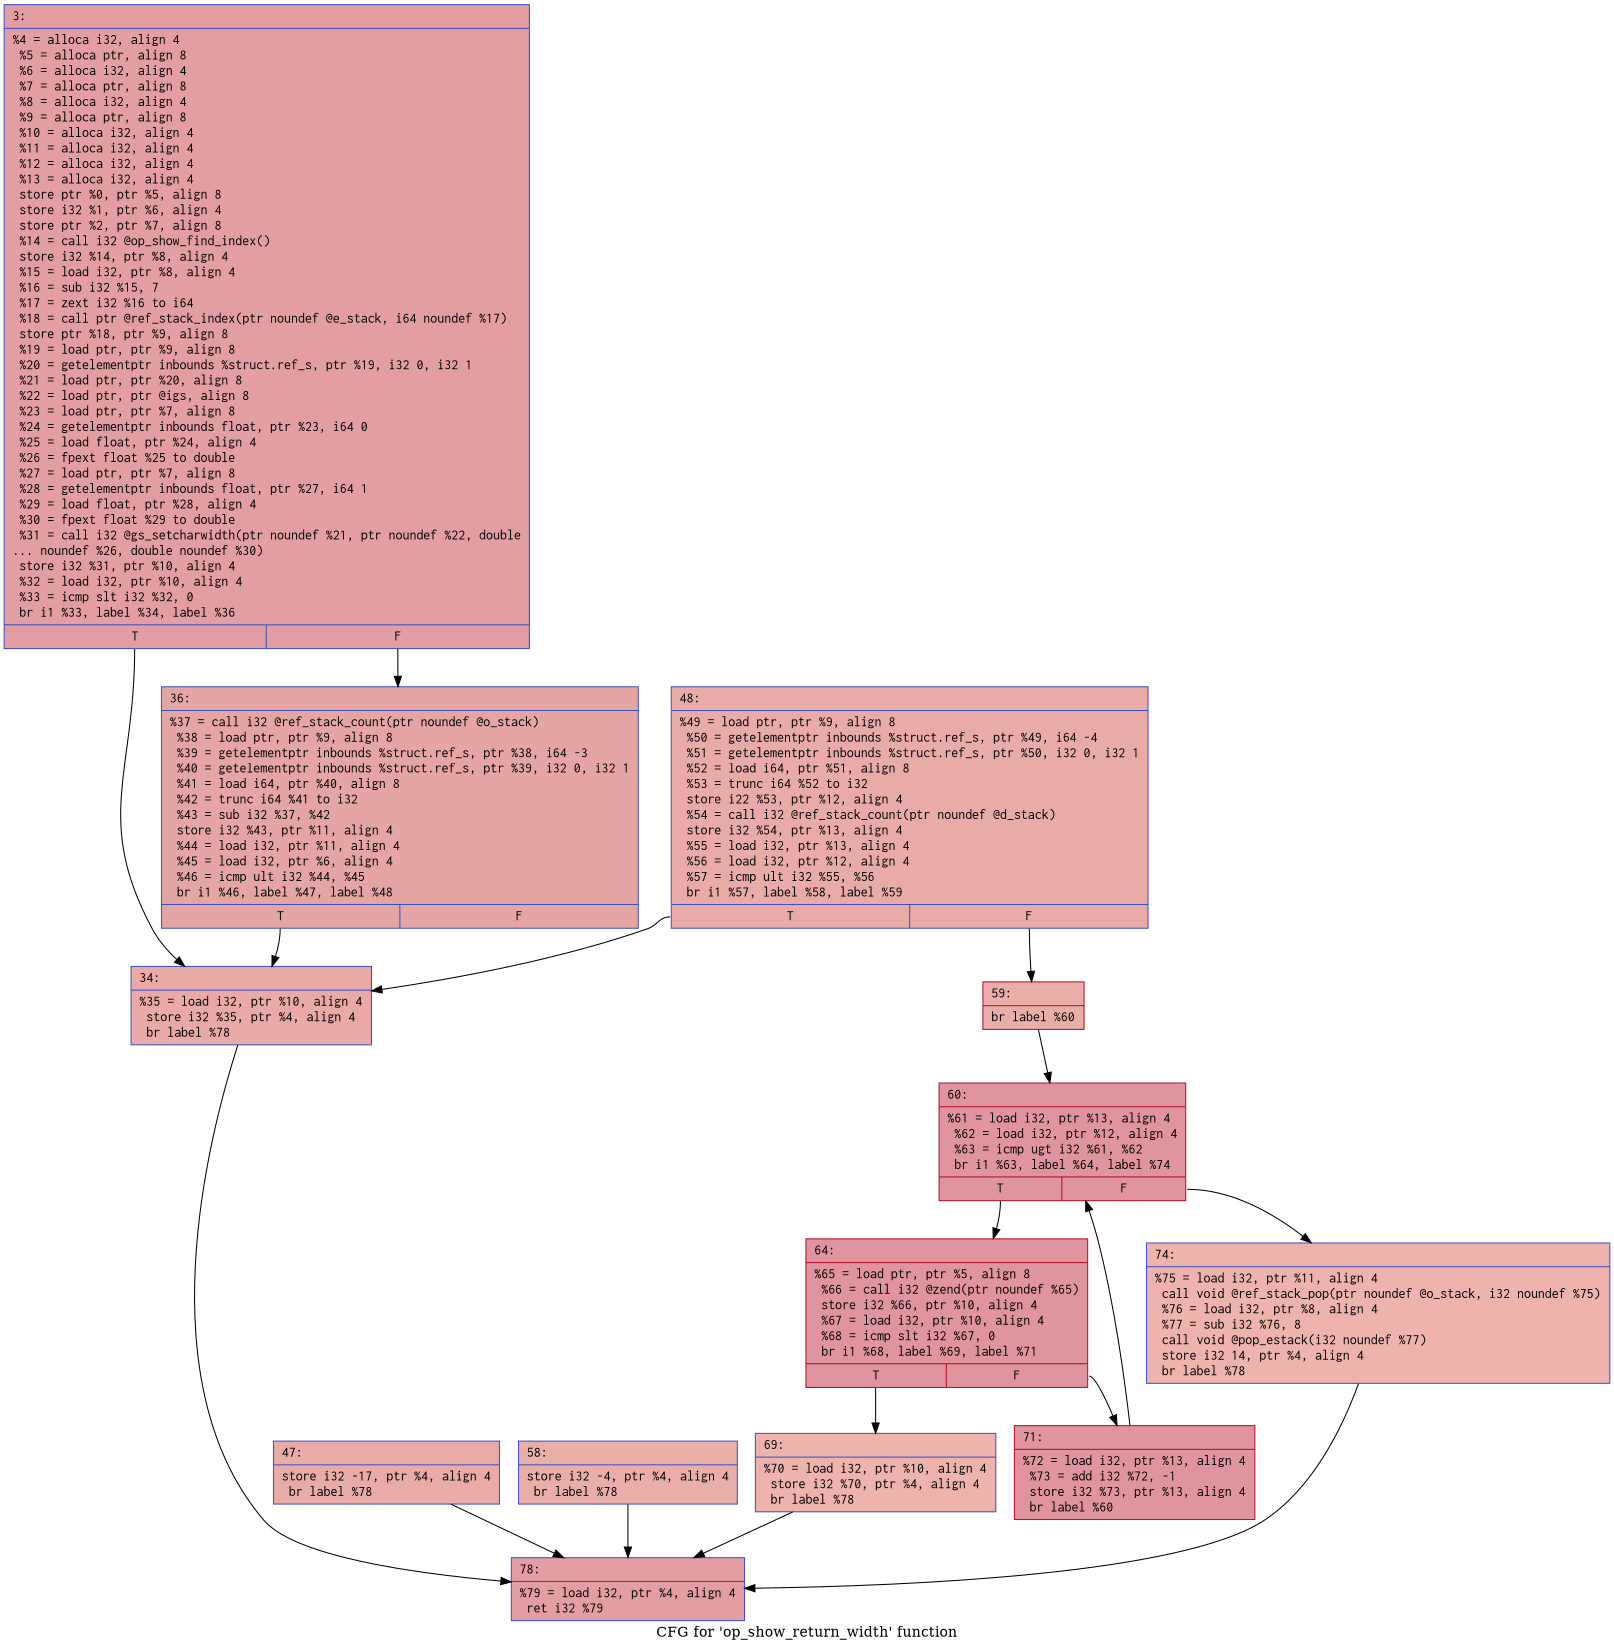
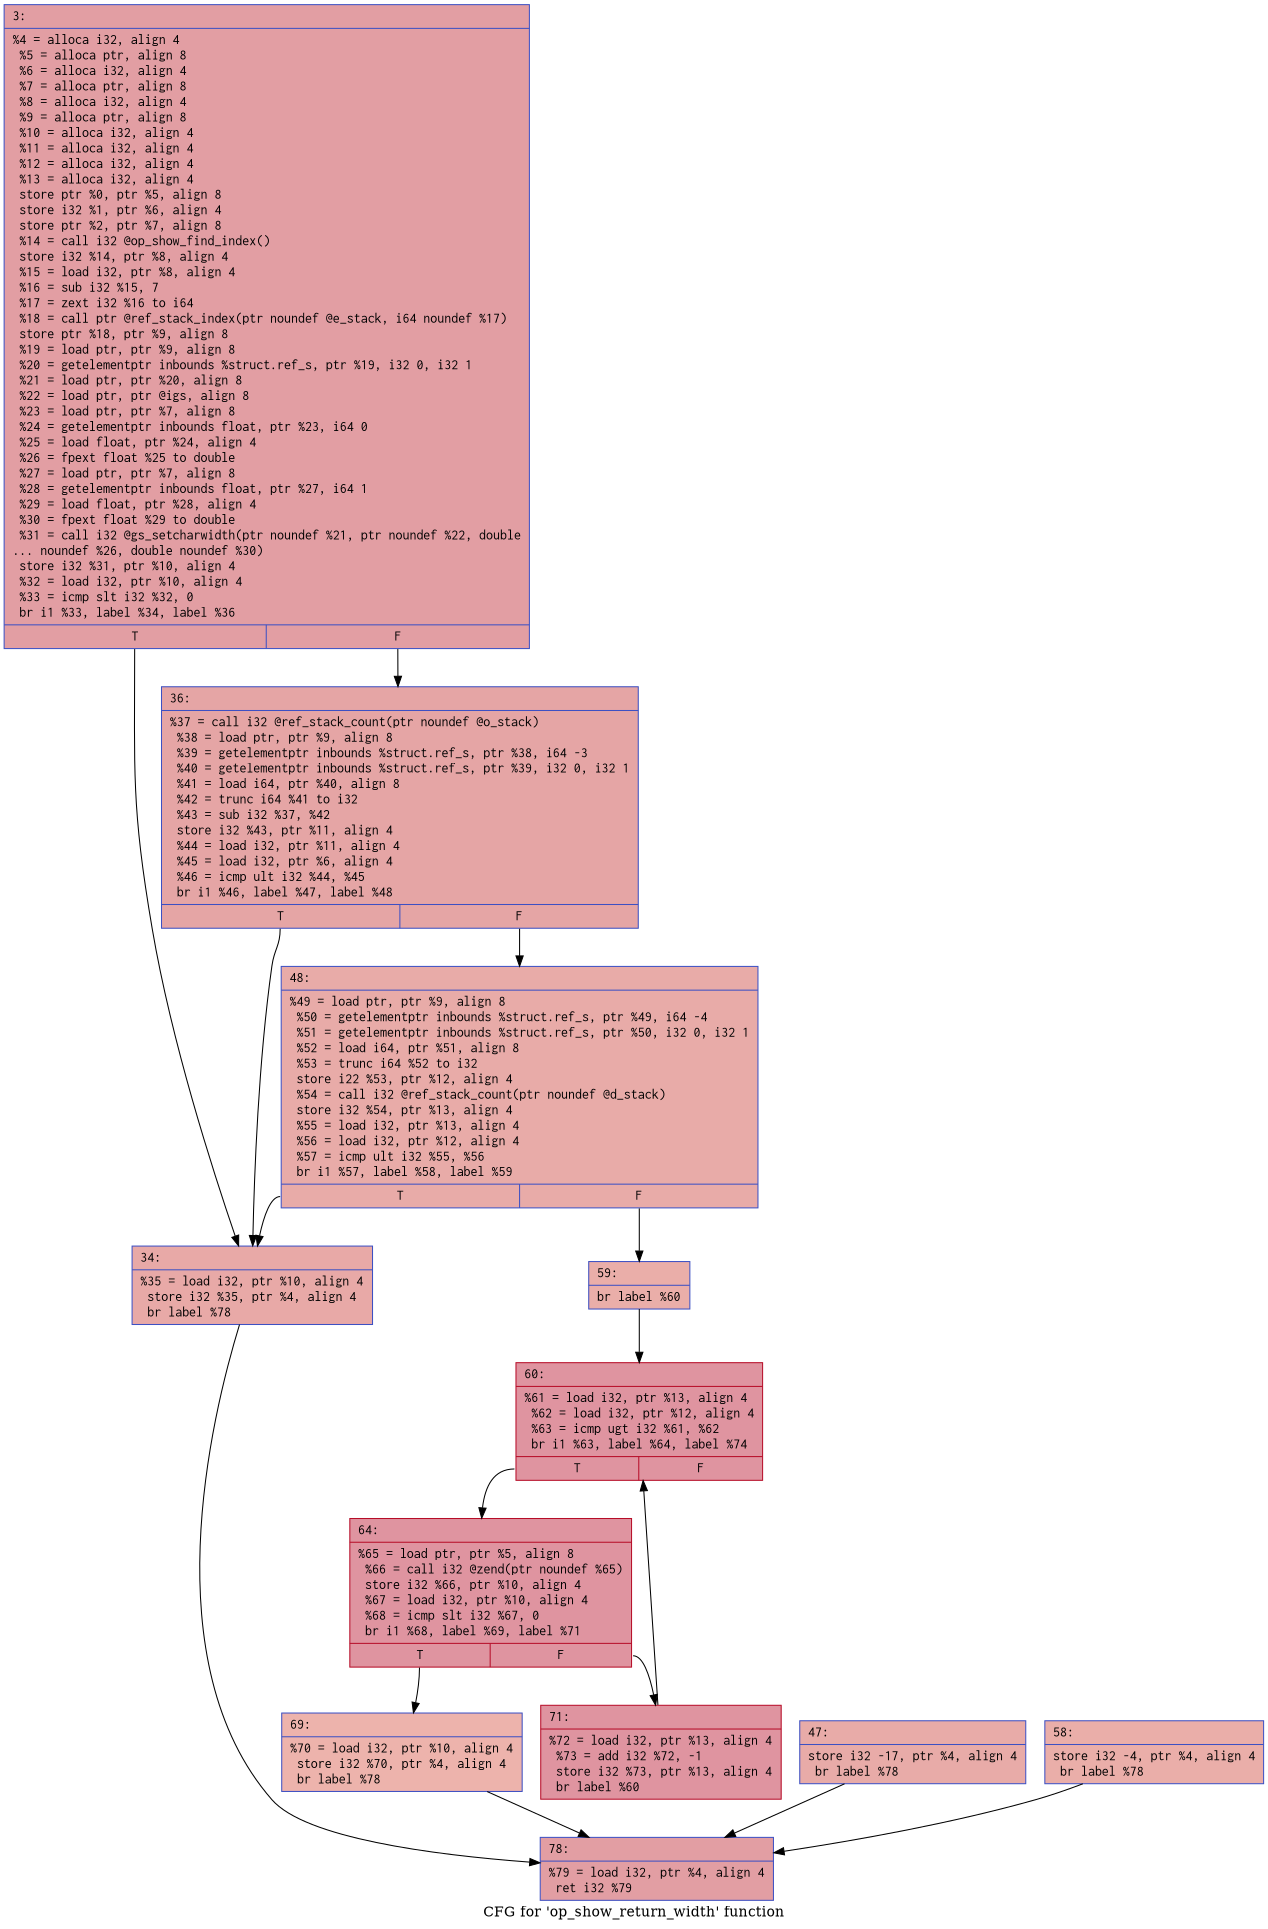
edge "36:" -> "48:": added
node "59:": color #b70d28ff -> #3d50c3ff
node "74:": removed
